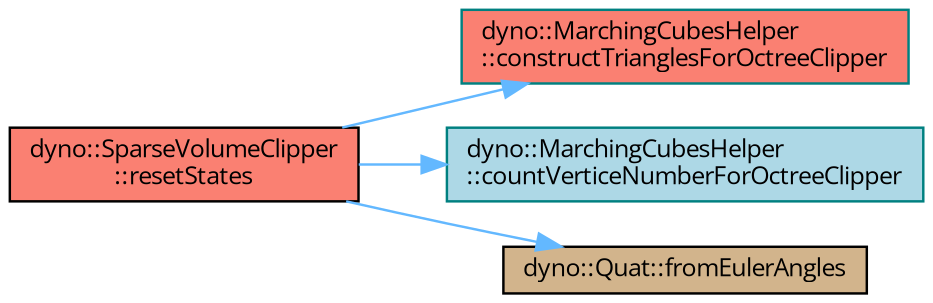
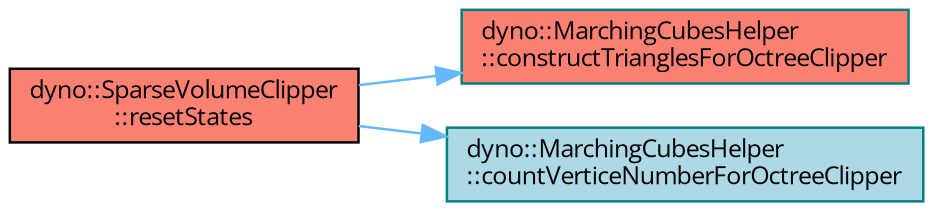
node "dyno::Quat::fromEulerAngles": removed
